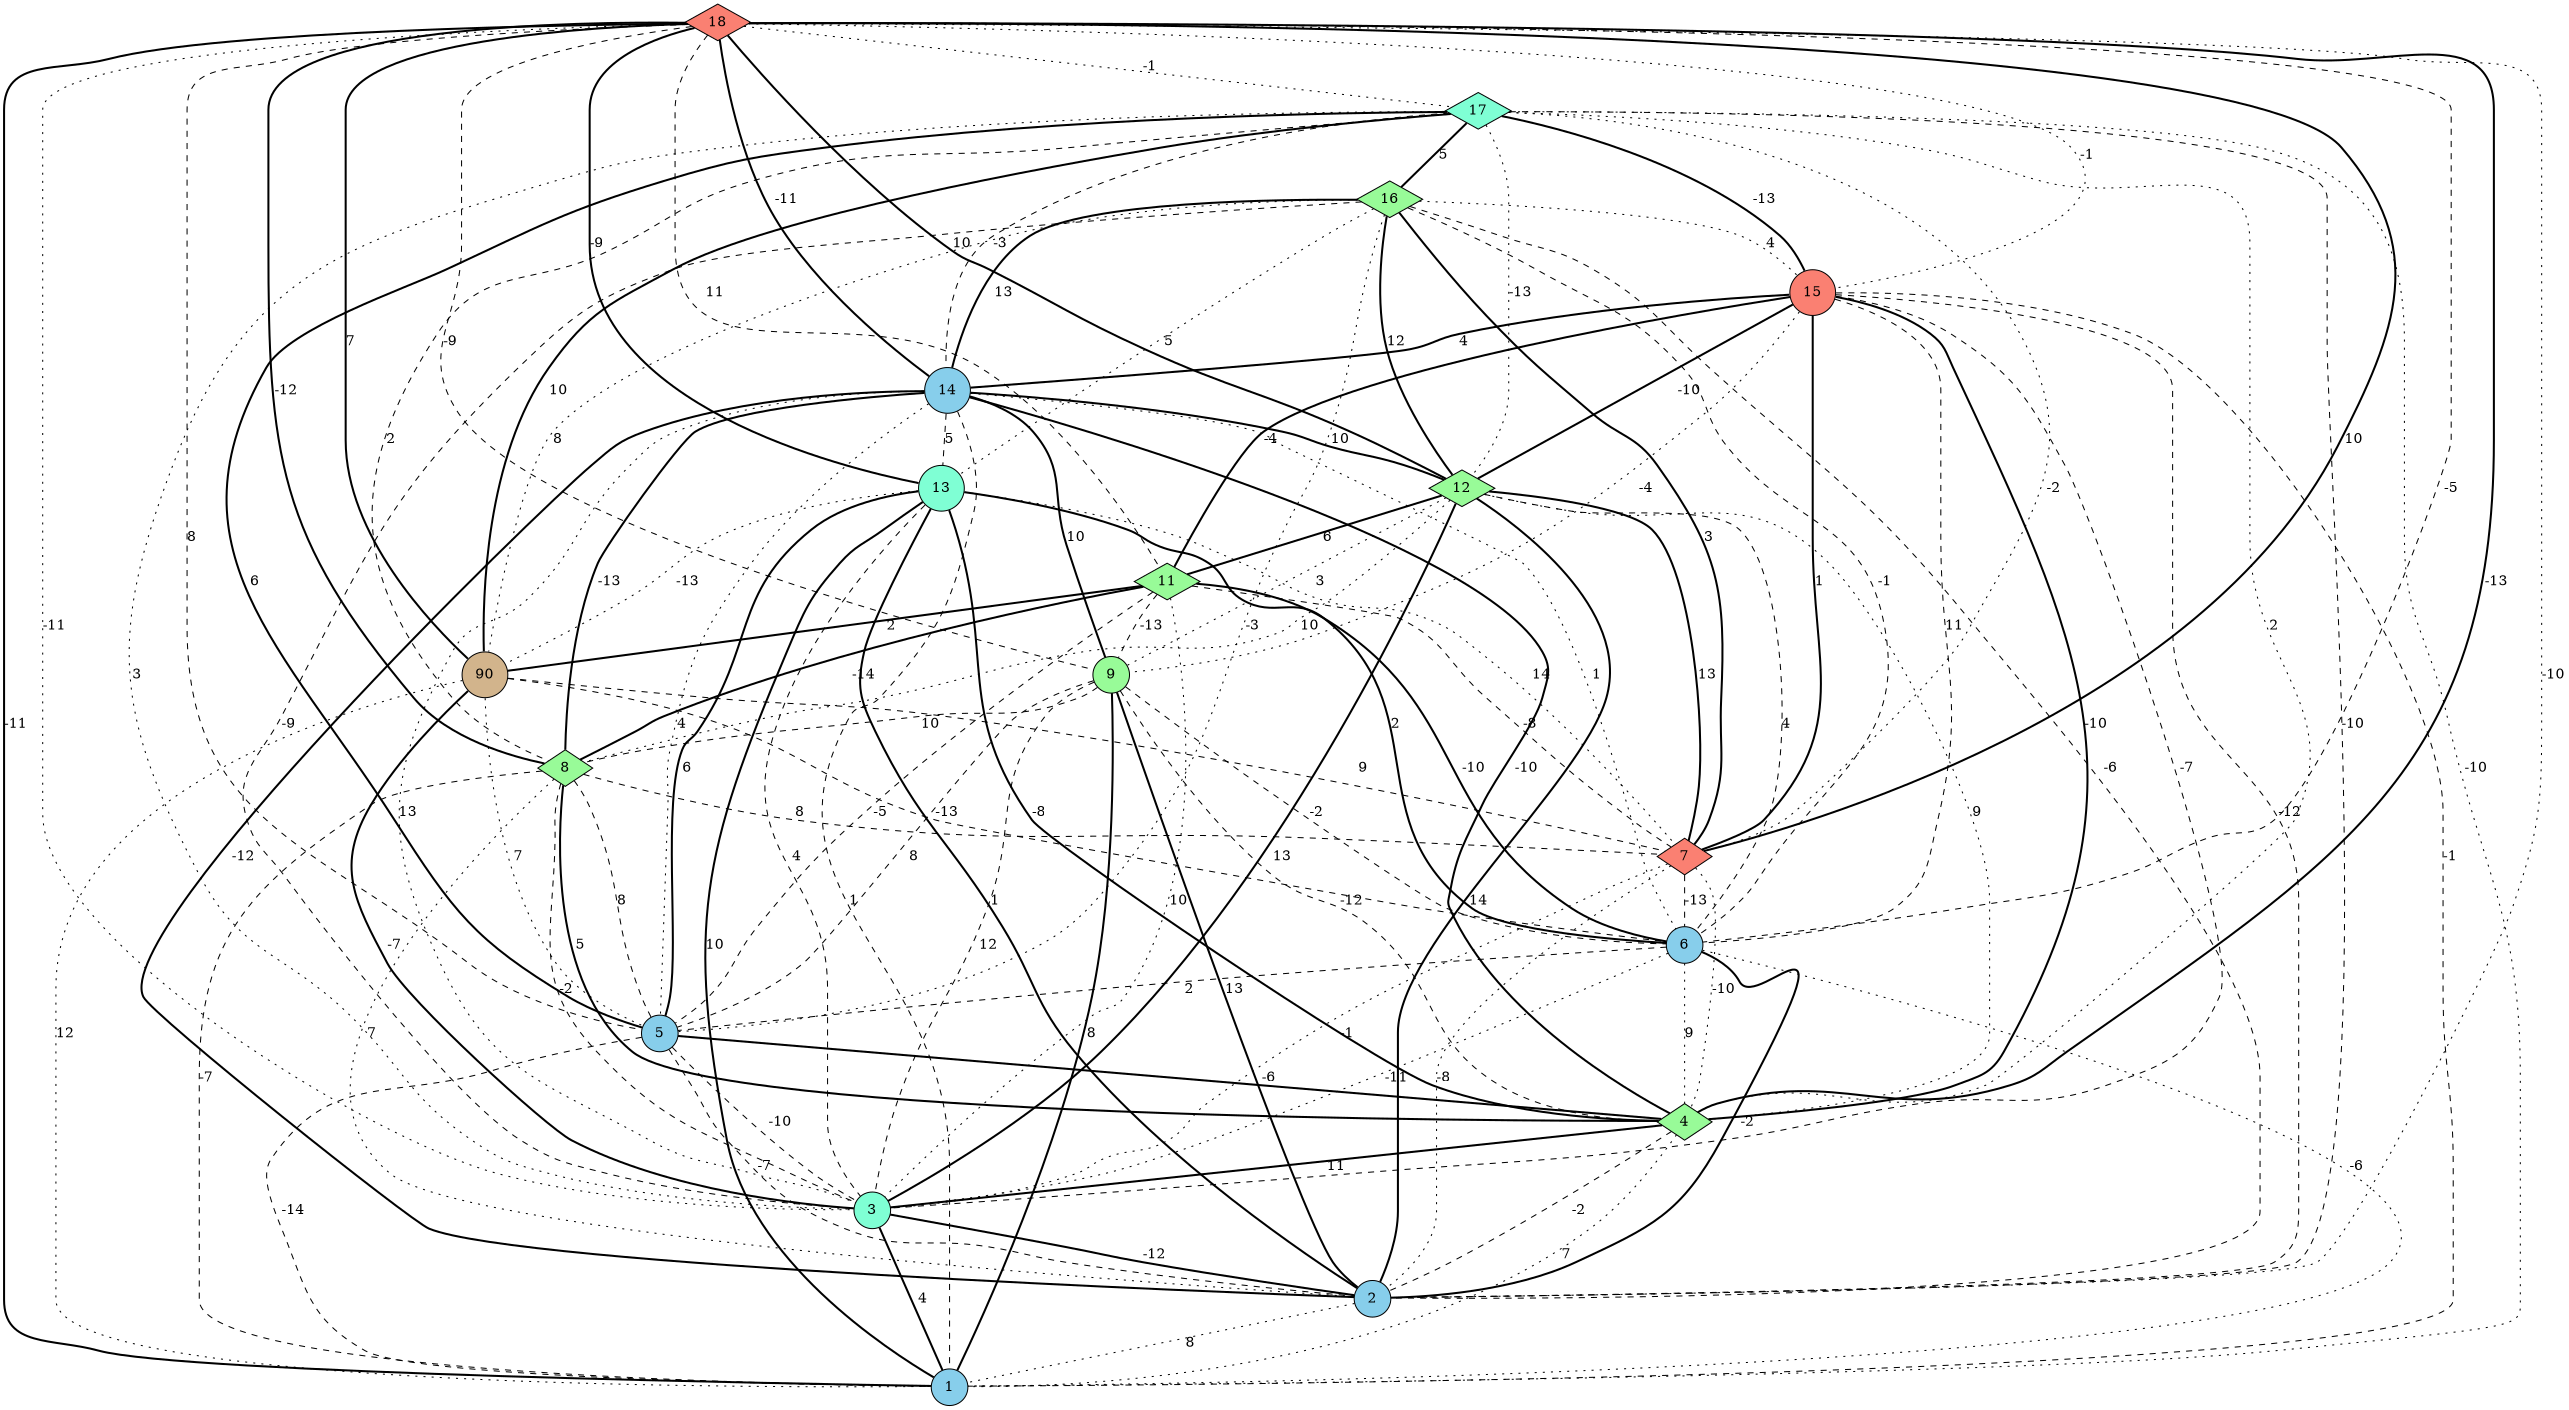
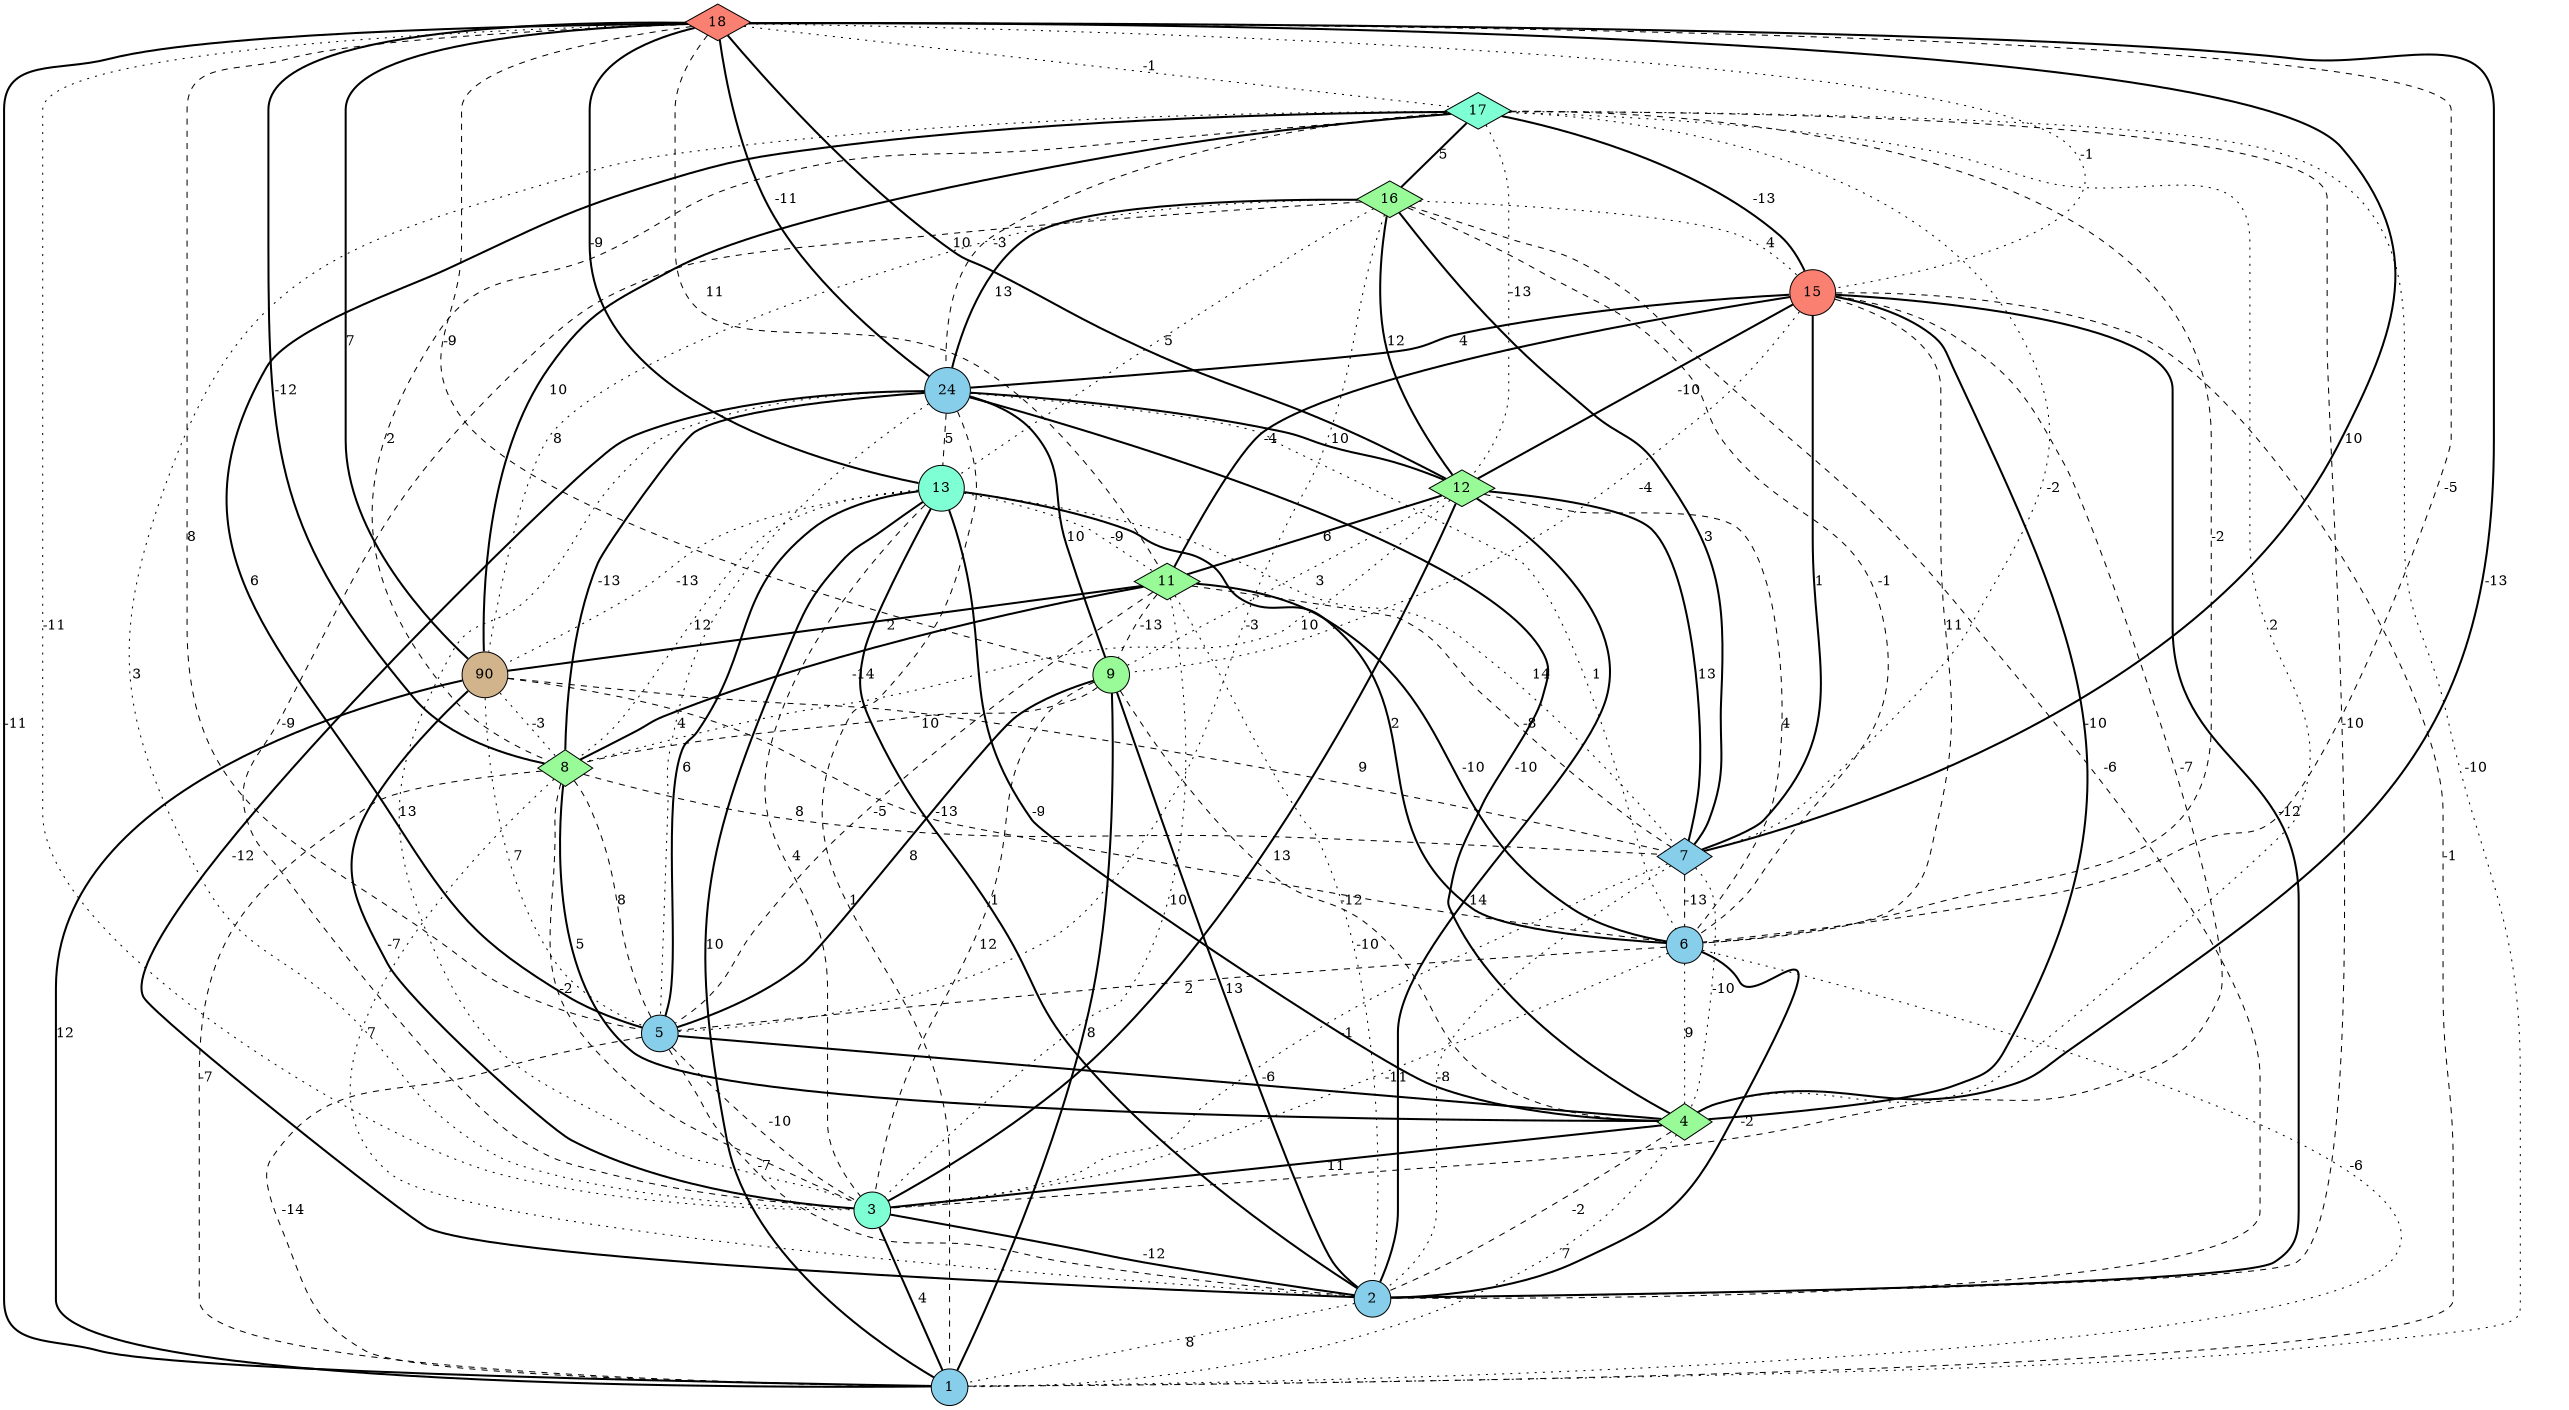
edge "18" -- "2": now "11" -- "2"
node "14": label "14" -> "24"
edge "13" -- "11": added, label "-9"
edge "13" -- "8": added, label "12"
edge "90" -- "8": added, label "-3"
edge "12" -- "4": removed, label "9"
edge "13" -- "4": label "-8" -> "-9"
node "7": fillcolor salmon -> skyblue
edge "9" -- "5": style dashed -> bold
edge "9" -- "6": now "17" -- "6"
edge "15" -- "2": style dashed -> bold
edge "90" -- "1": style dotted -> bold
